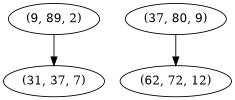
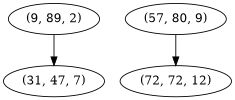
node "(37, 80, 9)": label "(37, 80, 9)" -> "(57, 80, 9)"
node "(31, 37, 7)": label "(31, 37, 7)" -> "(31, 47, 7)"
node "(62, 72, 12)": label "(62, 72, 12)" -> "(72, 72, 12)"
